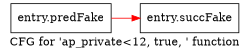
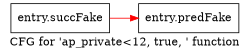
edge "entry.predFake" -> "entry.succFake": reversed
